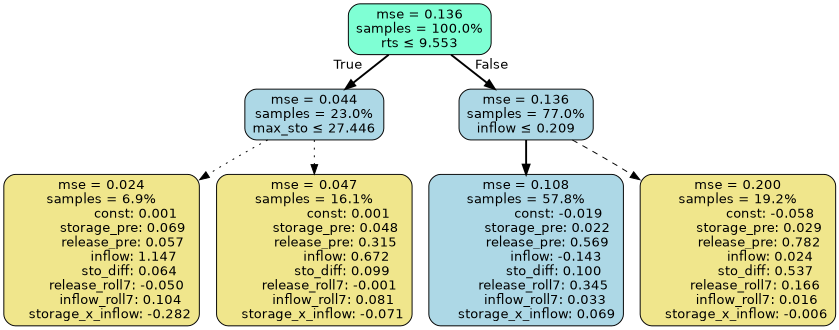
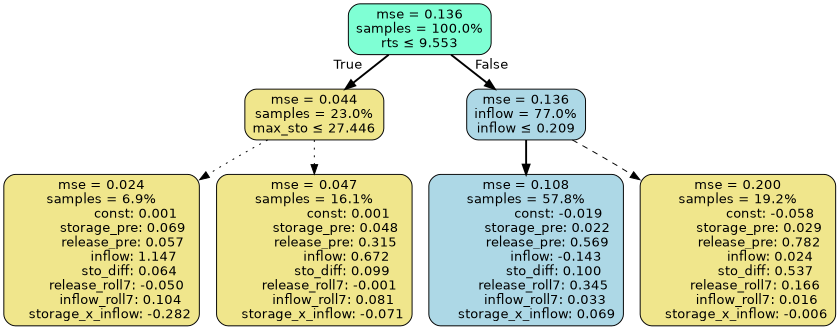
node "mse = 0.044 samples = 23.0% max_sto ≤ 27.446": fillcolor lightblue -> khaki
node "mse = 0.136 samples = 77.0% inflow ≤ 0.209": label "mse = 0.136 samples = 77.0% inflow ≤ 0.209" -> "mse = 0.136 inflow = 77.0% inflow ≤ 0.209"
